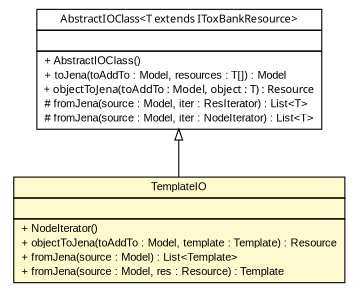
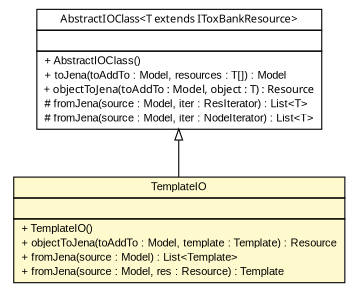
node "TemplateIO": text "+ NodeIterator()" -> "+ TemplateIO()"
